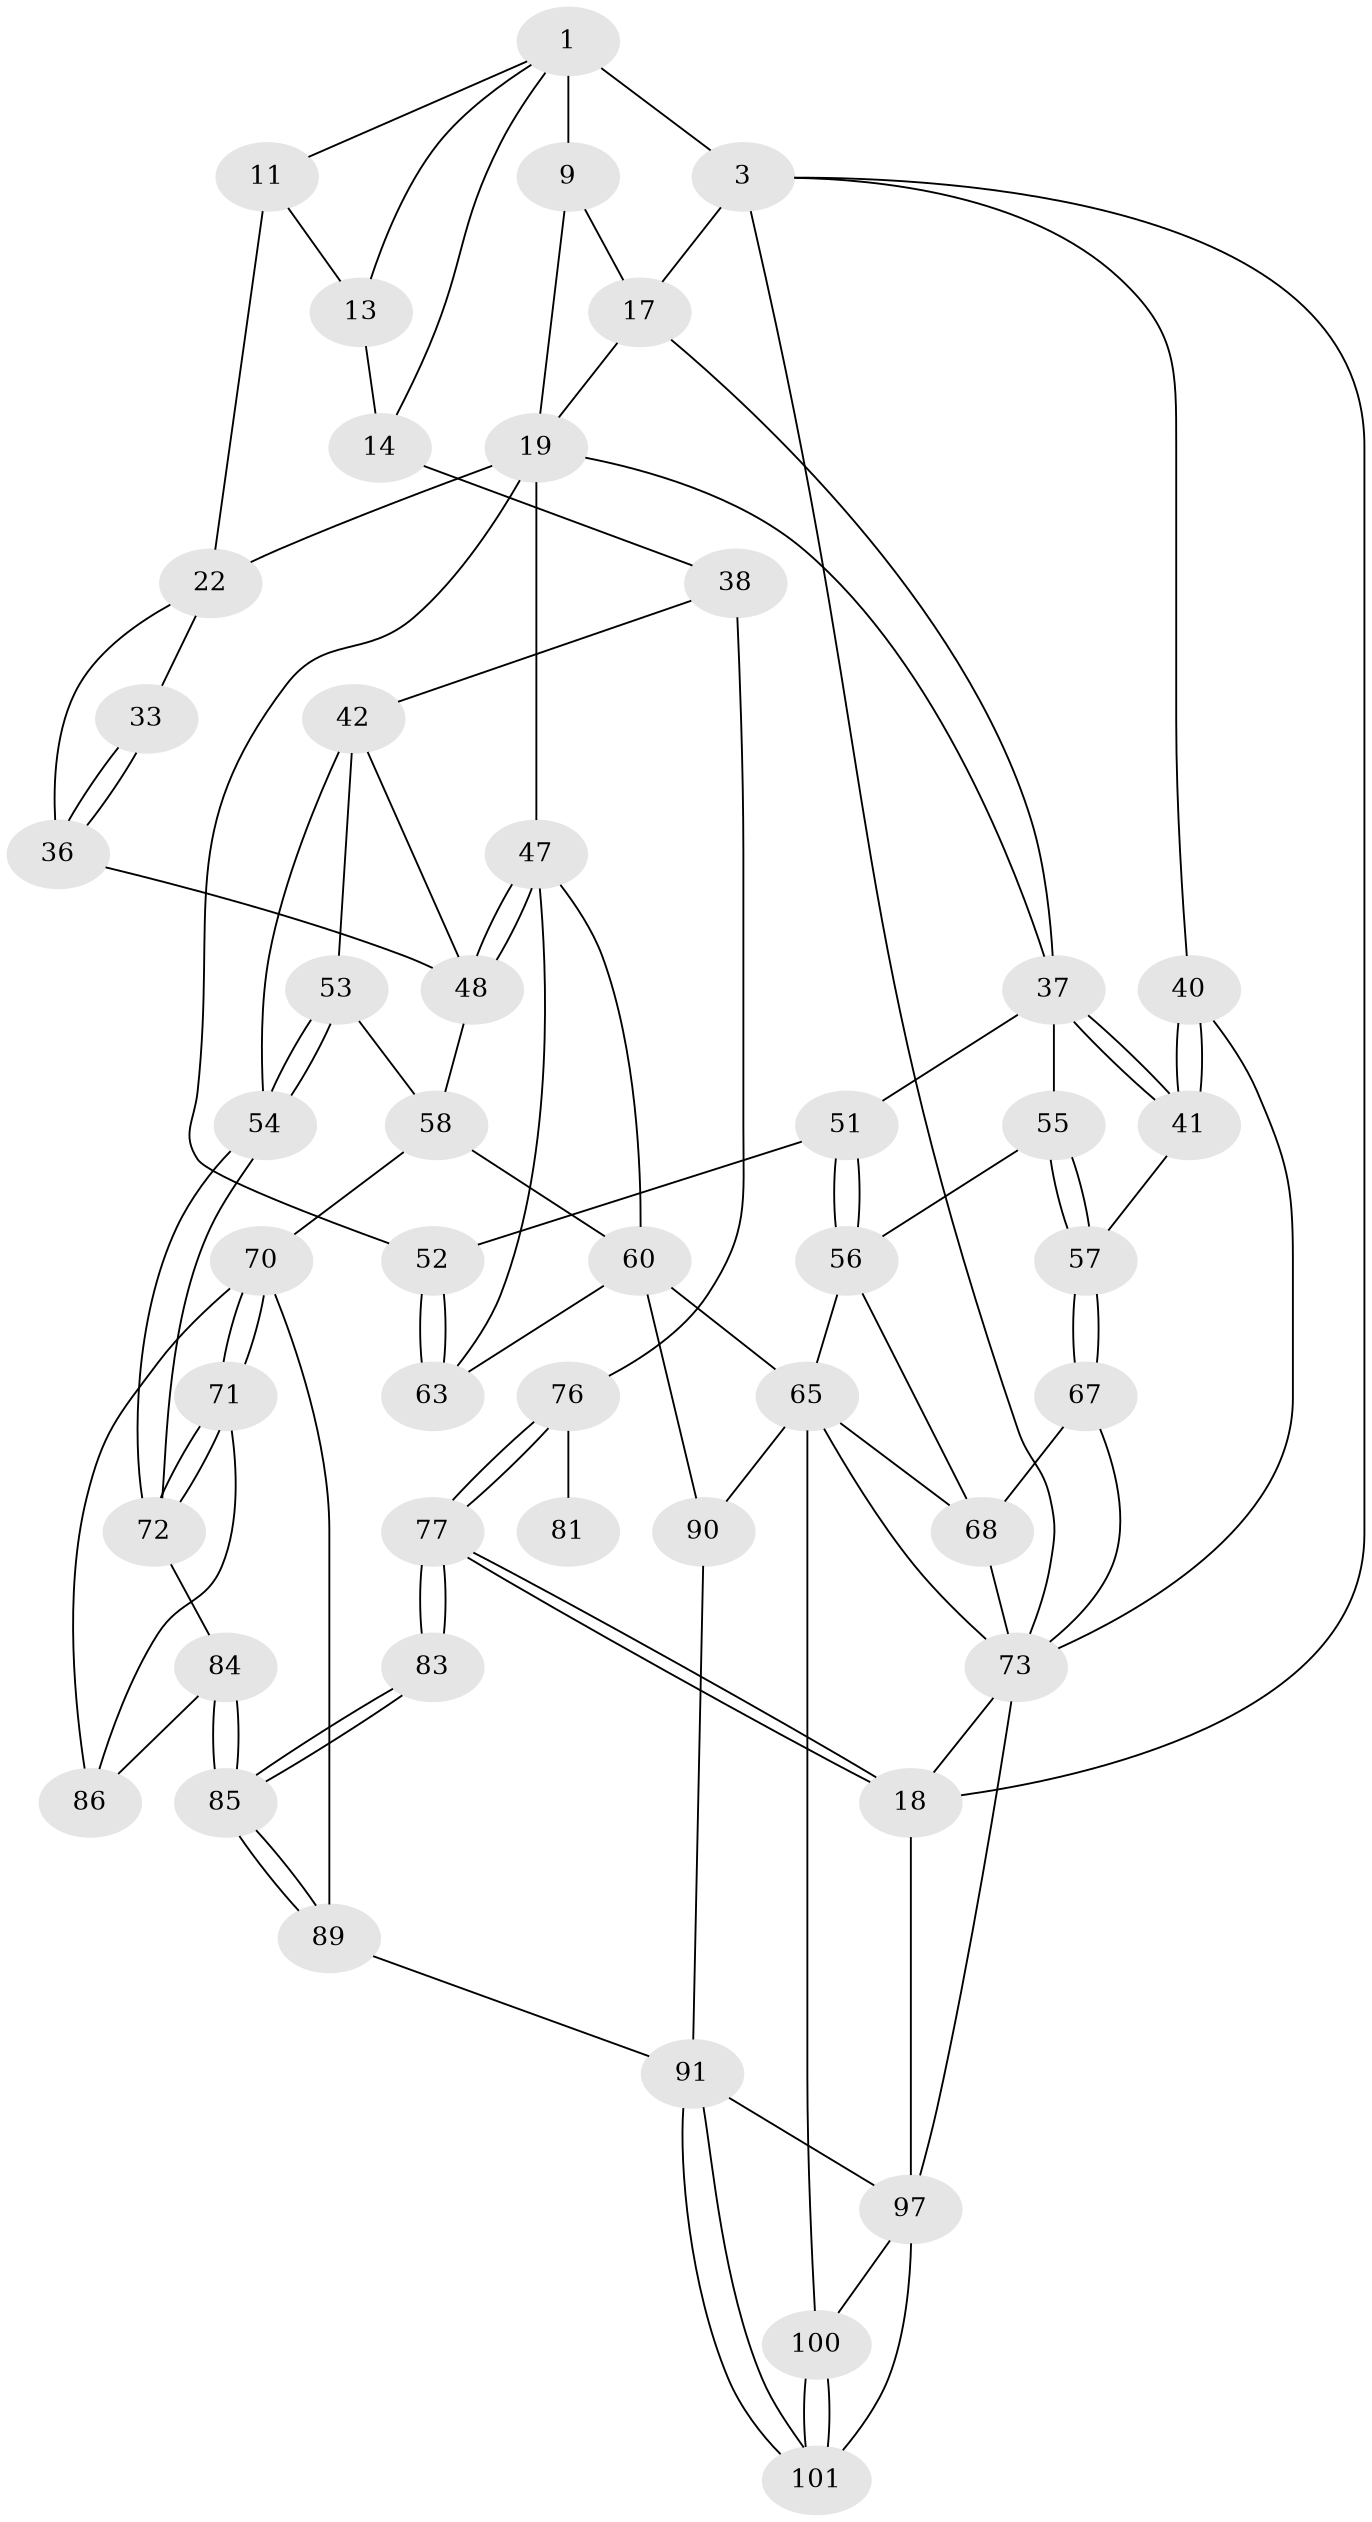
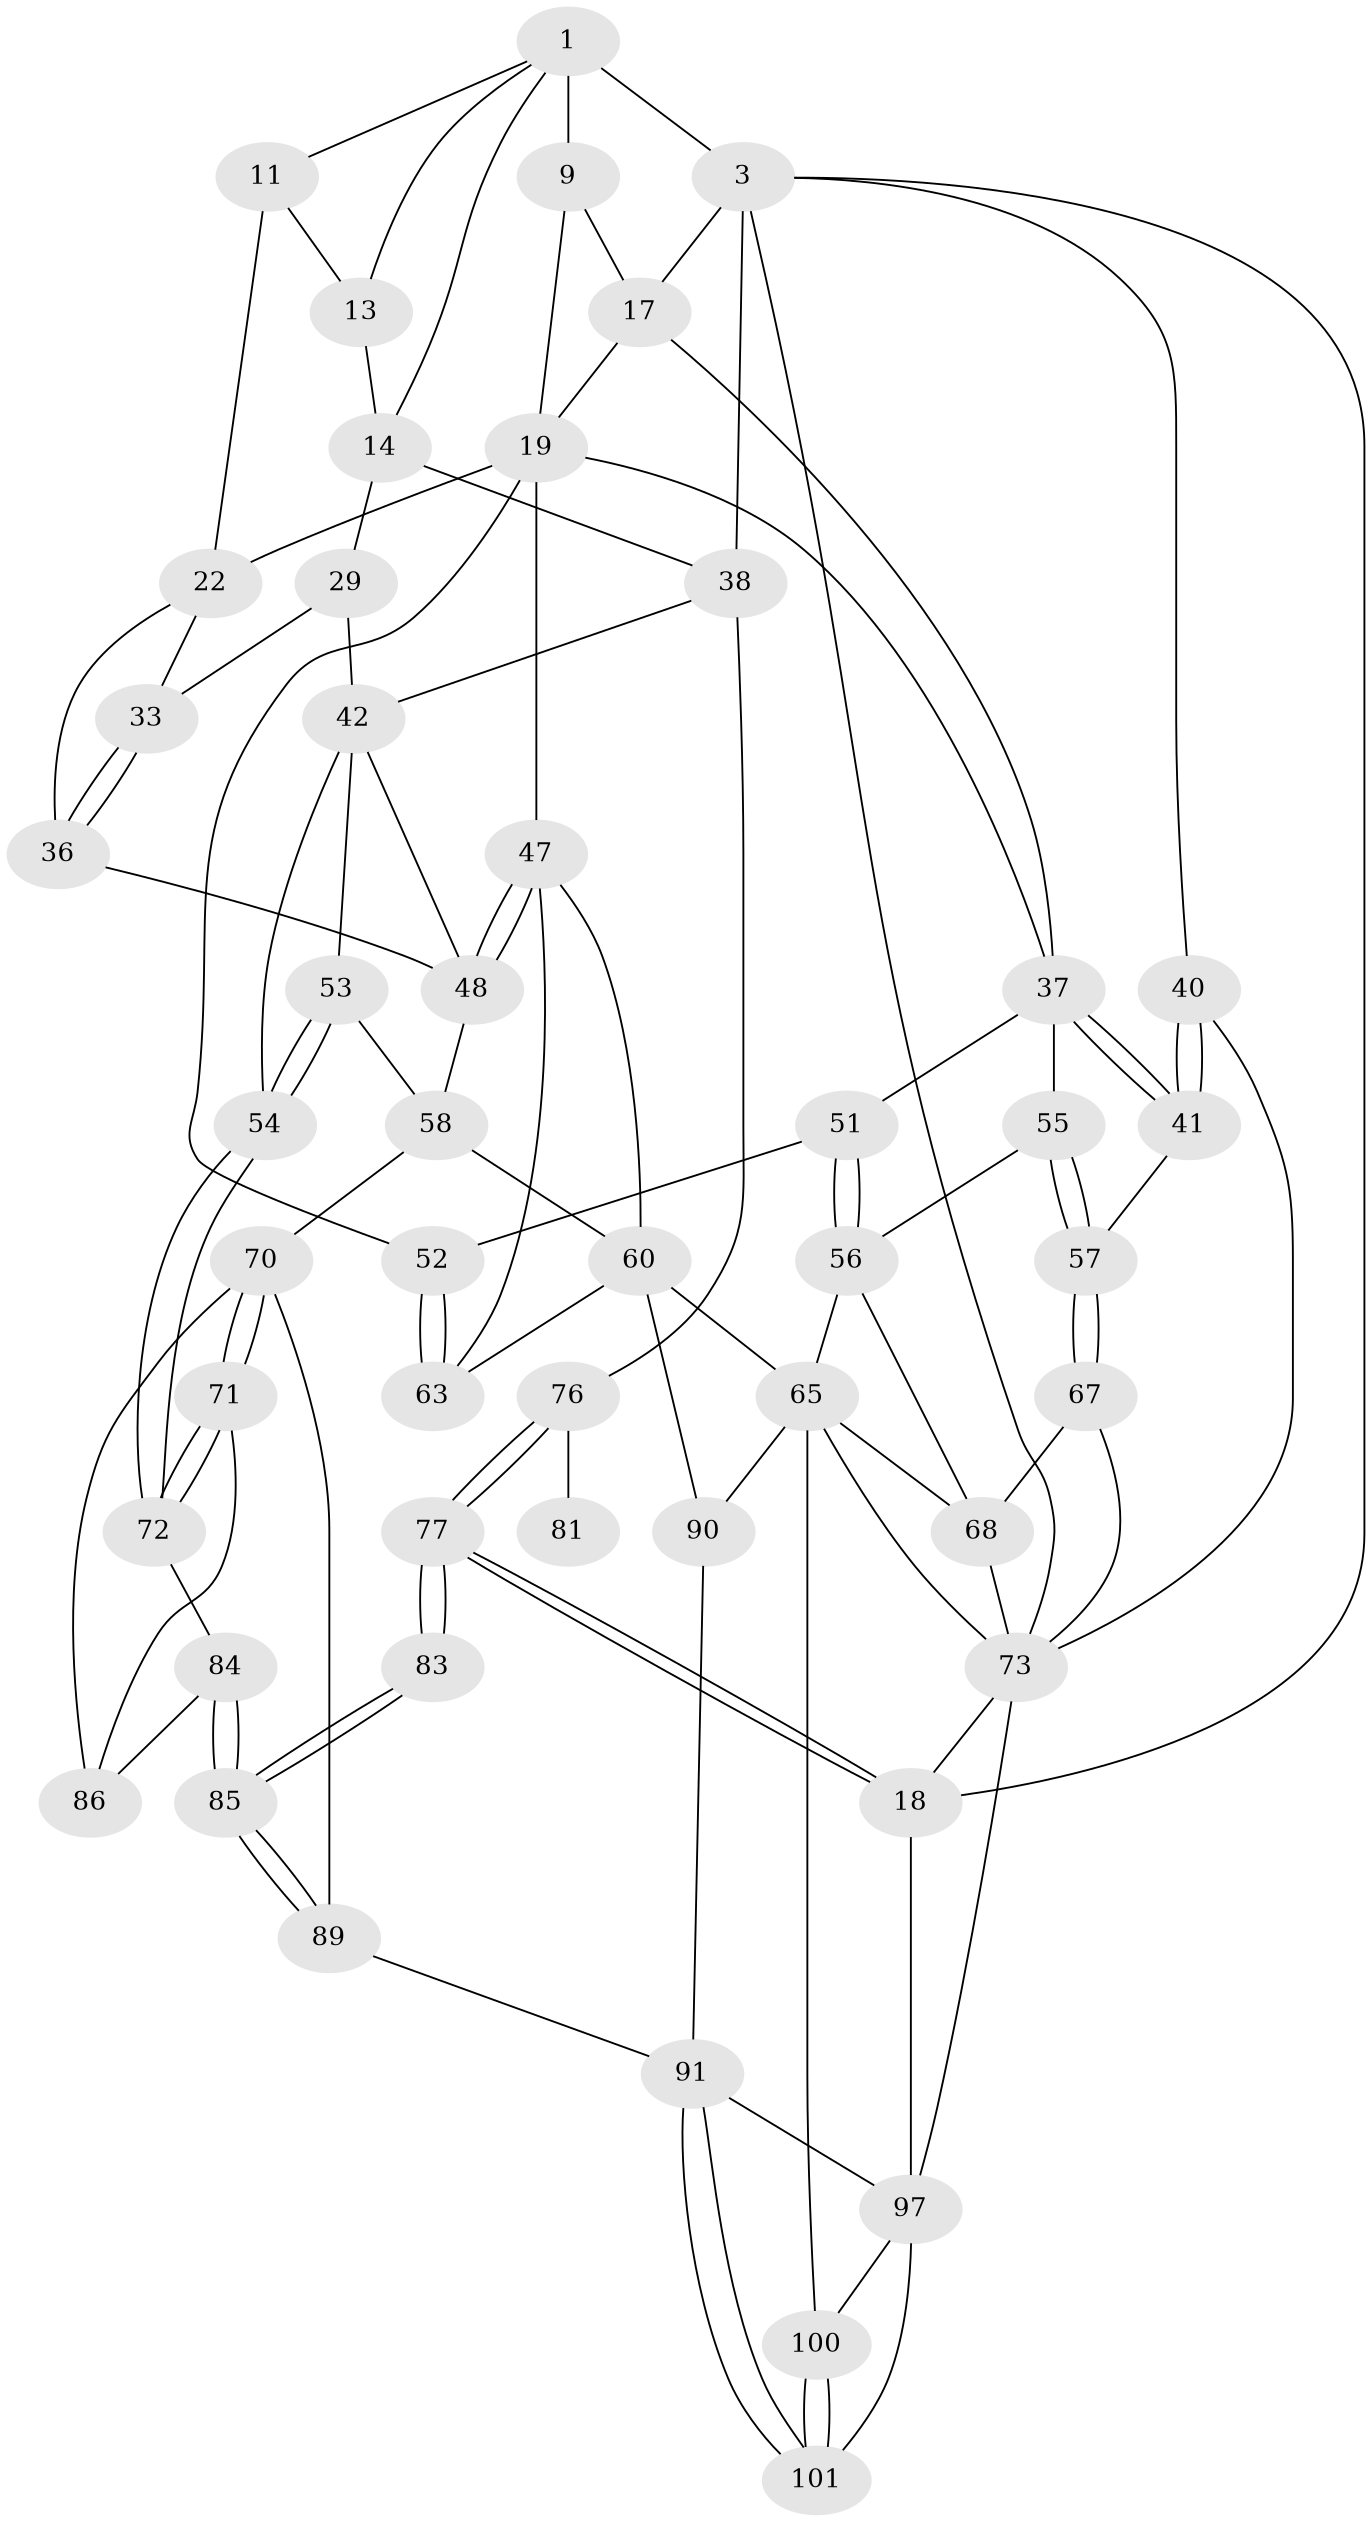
edge "3" -- "38": added
node "29": added
